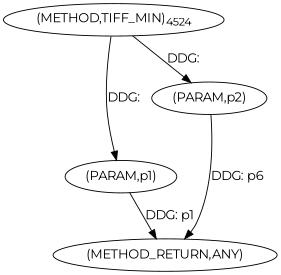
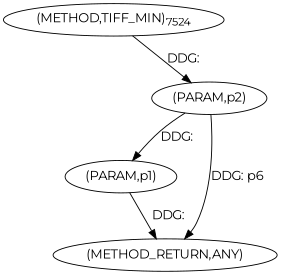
node "(METHOD,TIFF_MIN)": text "4524" -> "7524"
edge "(METHOD,TIFF_MIN)" -> "(PARAM,p1)": now "(PARAM,p2)" -> "(PARAM,p1)"
edge "(PARAM,p1)" -> "(METHOD_RETURN,ANY)": label "DDG: p1" -> "DDG: "
